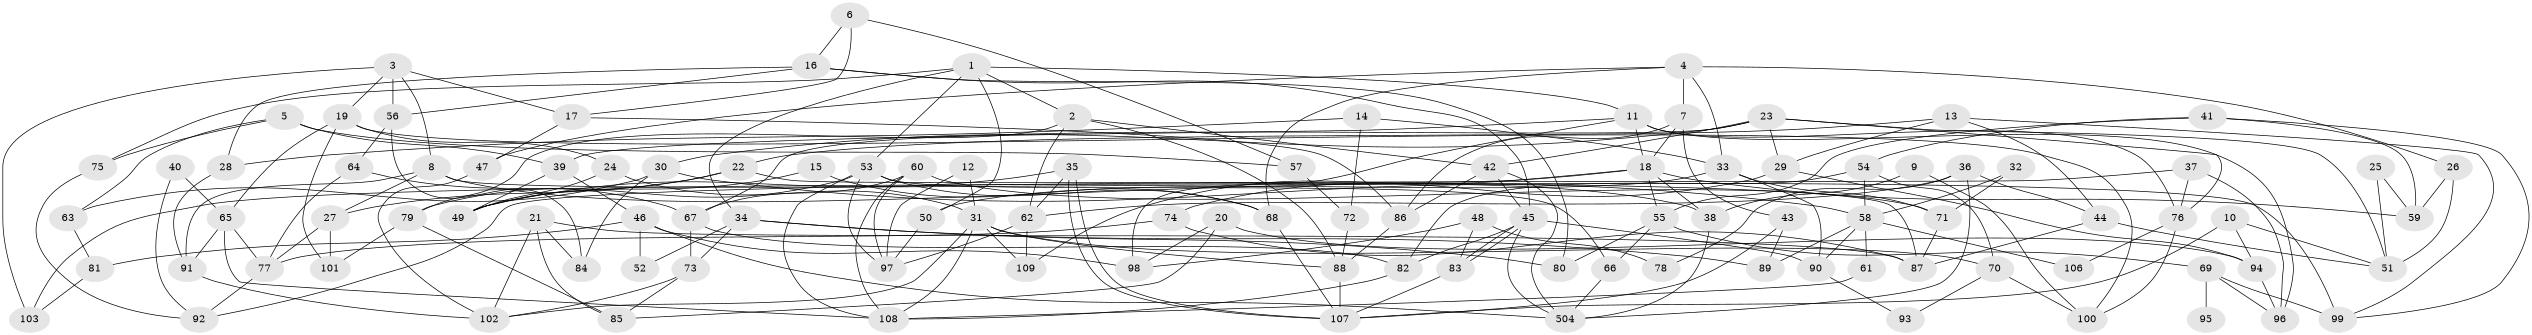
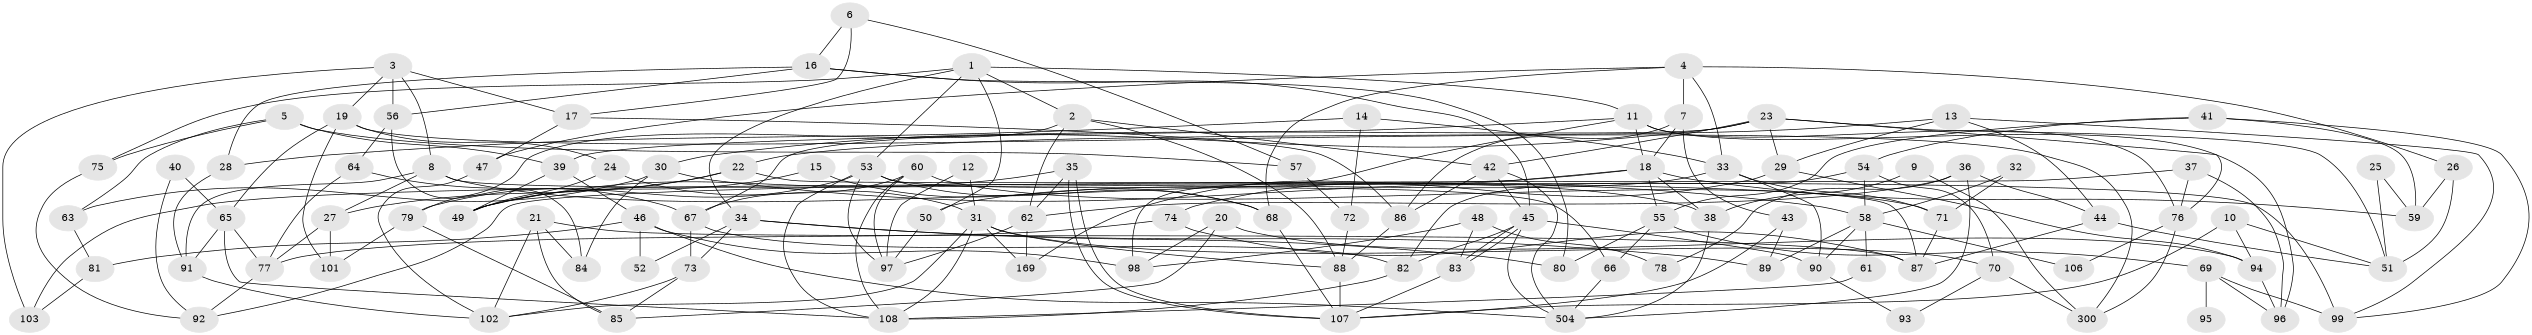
node "109": label "109" -> "169"
node "100": label "100" -> "300"
